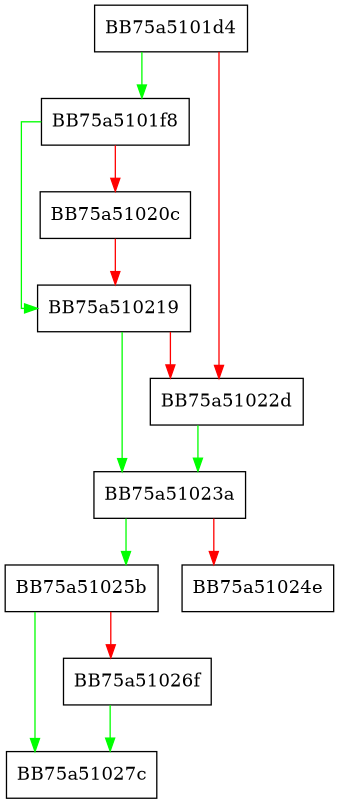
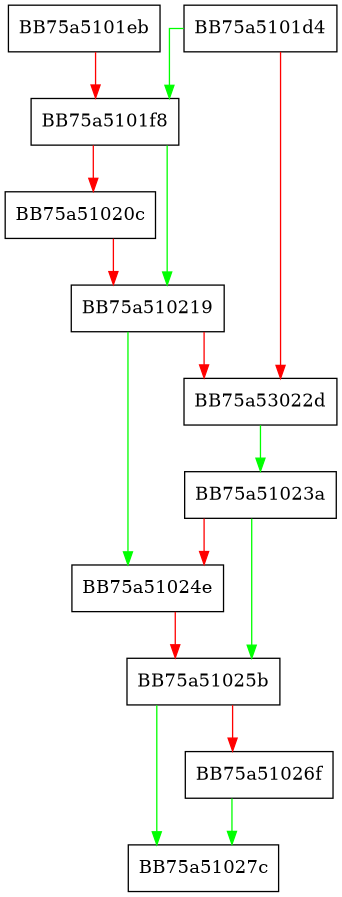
node "BB75a5101eb": added
edge "BB75a510219" -> "BB75a51023a": now "BB75a510219" -> "BB75a51024e"
node "BB75a51022d": label "BB75a51022d" -> "BB75a53022d"
edge "BB75a51024e" -> "BB75a51025b": added
